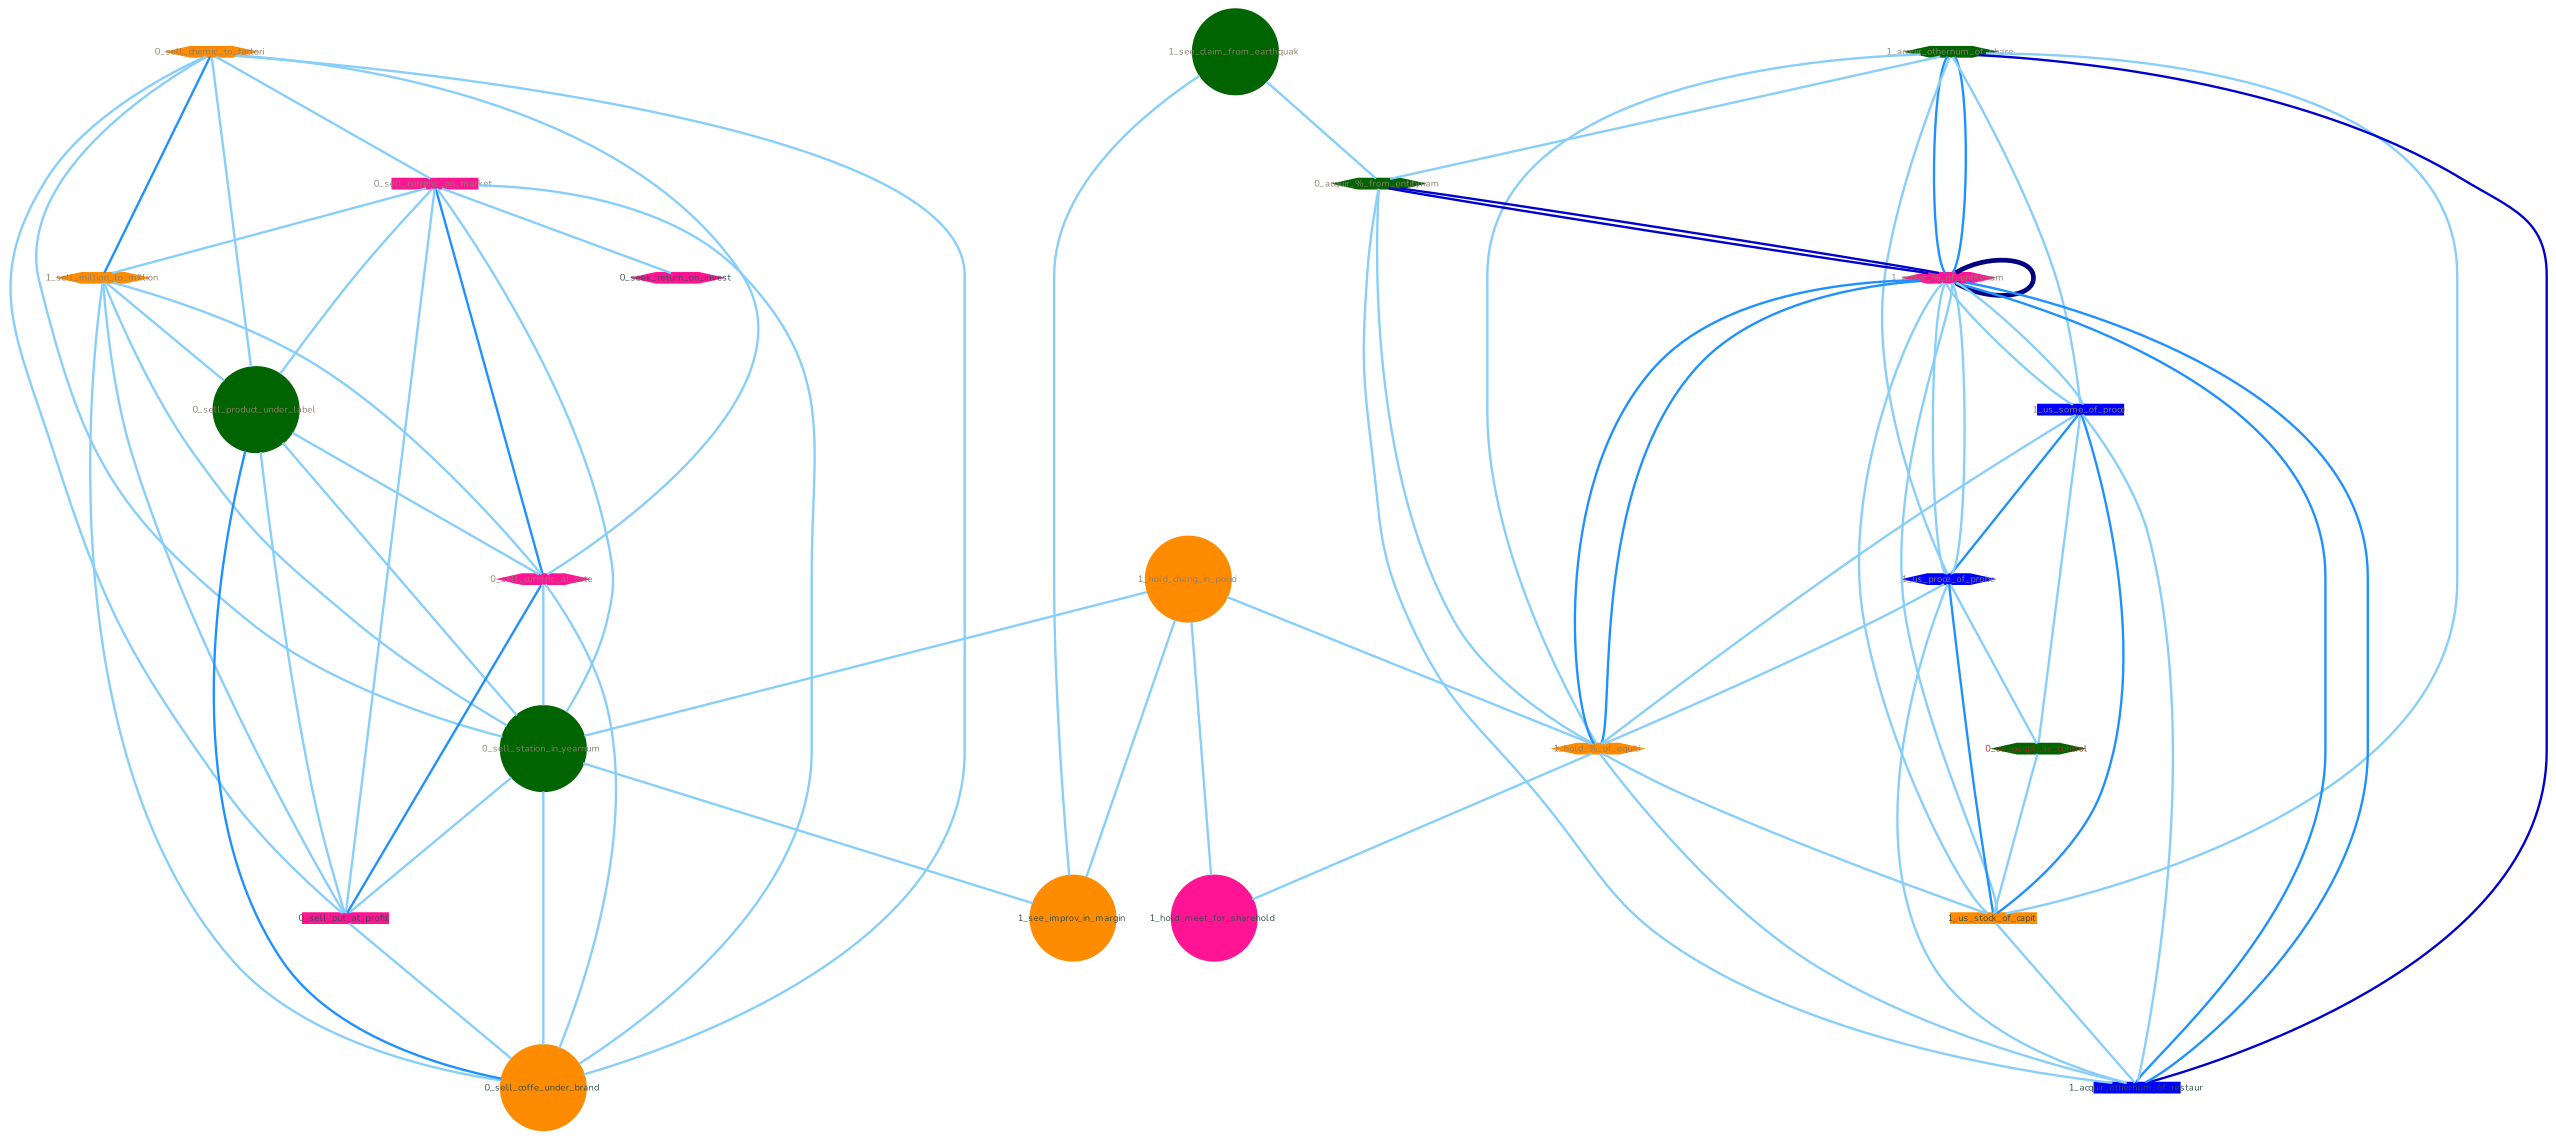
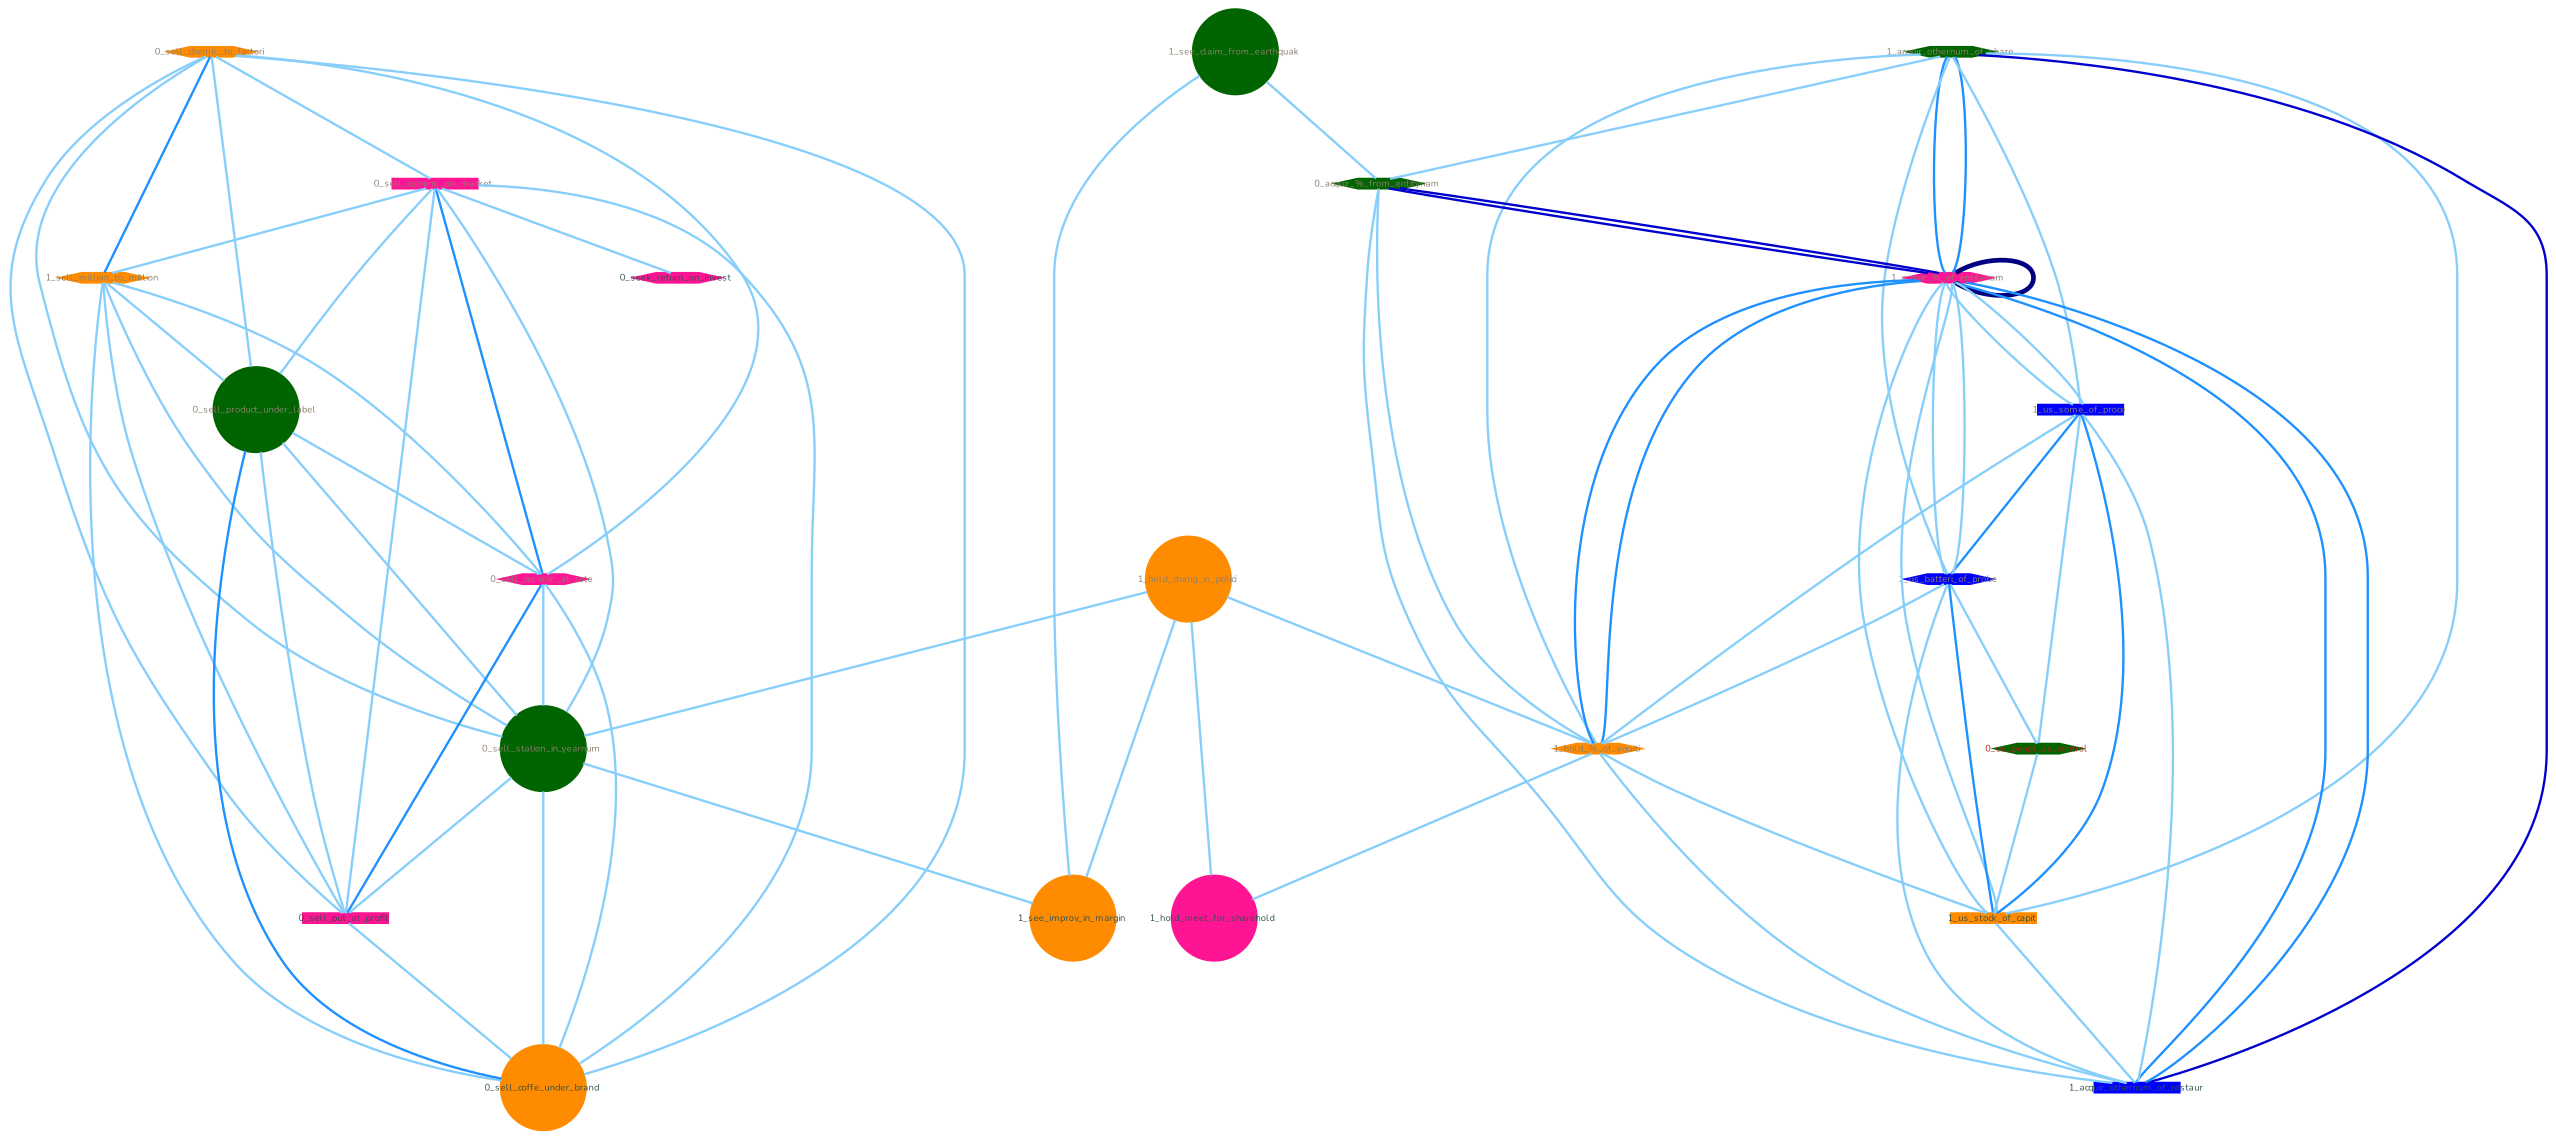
node "1_us_proce_of_probe": label "1_us_proce_of_probe" -> "1_us_batteri_of_probe"
